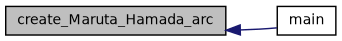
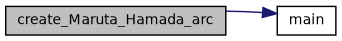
edge "main" -> "create_Maruta_Hamada_arc": reversed
